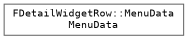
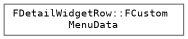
node "FDetailWidgetRow::MenuData MenuData": label "FDetailWidgetRow::MenuData MenuData" -> "FDetailWidgetRow::FCustom MenuData"
